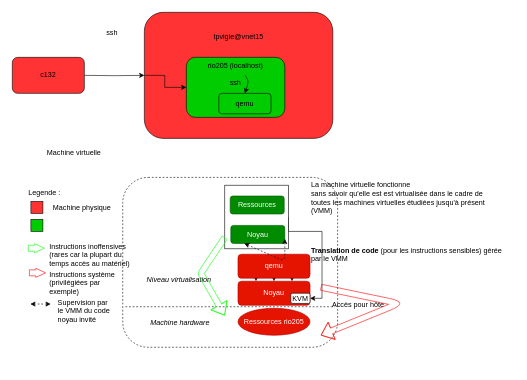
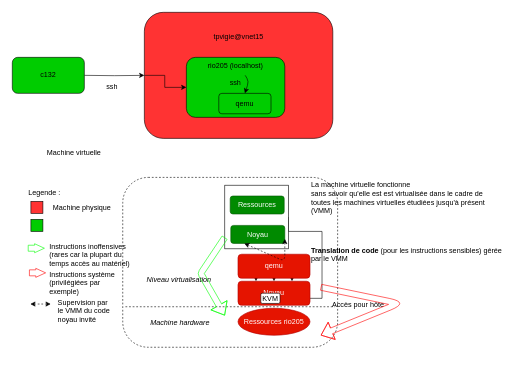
node "ssh": moved (114, 33) -> (114, 87)
node "c132": fillcolor #ff3333 -> #00cc00
node "KVM": moved (300, 298) -> (270, 298)
